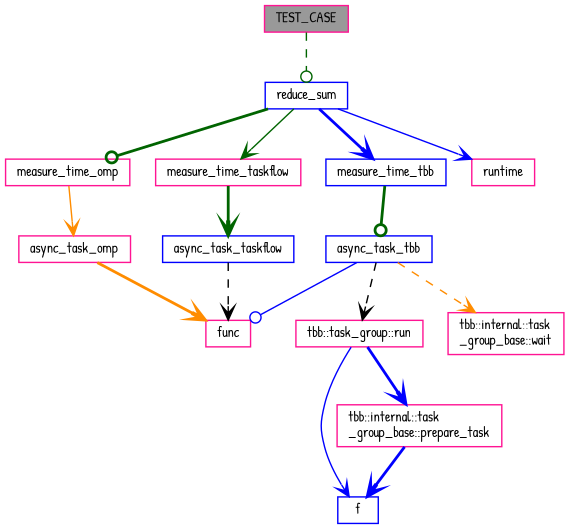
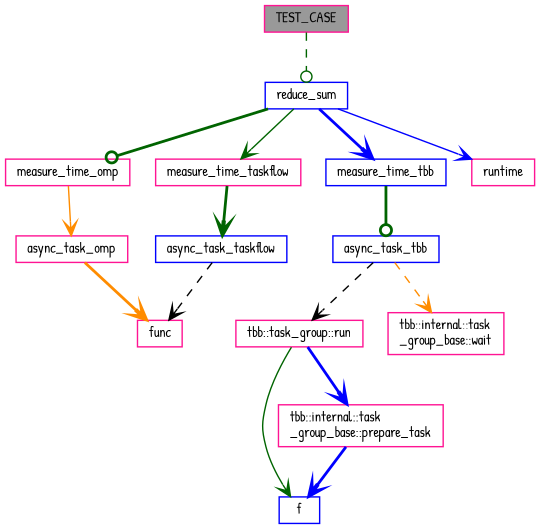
edge "async_task_tbb" -> "func": removed
edge "tbb::task_group::run" -> "f": color blue -> darkgreen
